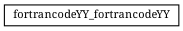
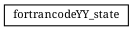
node "fortrancodeYY_fortrancodeYY": label "fortrancodeYY_fortrancodeYY" -> "fortrancodeYY_state"
